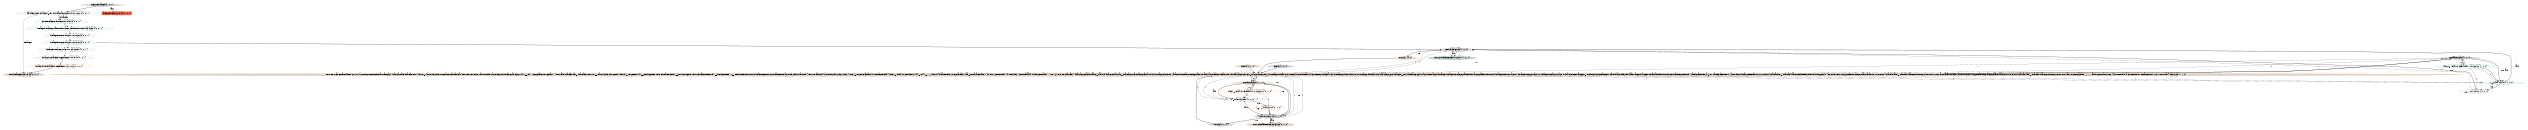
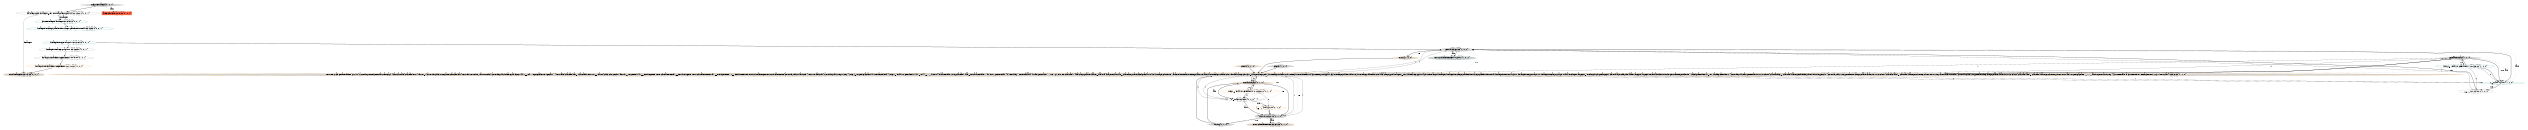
node "domainAxis.setLowerMargin(0.0)@@@6@@@['0', '0', '1']": removed
edge "return l@@@36@@@['0', '1', '0']" -> "getBuildTimeGraph['0', '1', '0']": now "toString['0', '1', '0']" -> "getBuildTimeGraph['0', '1', '0']"
